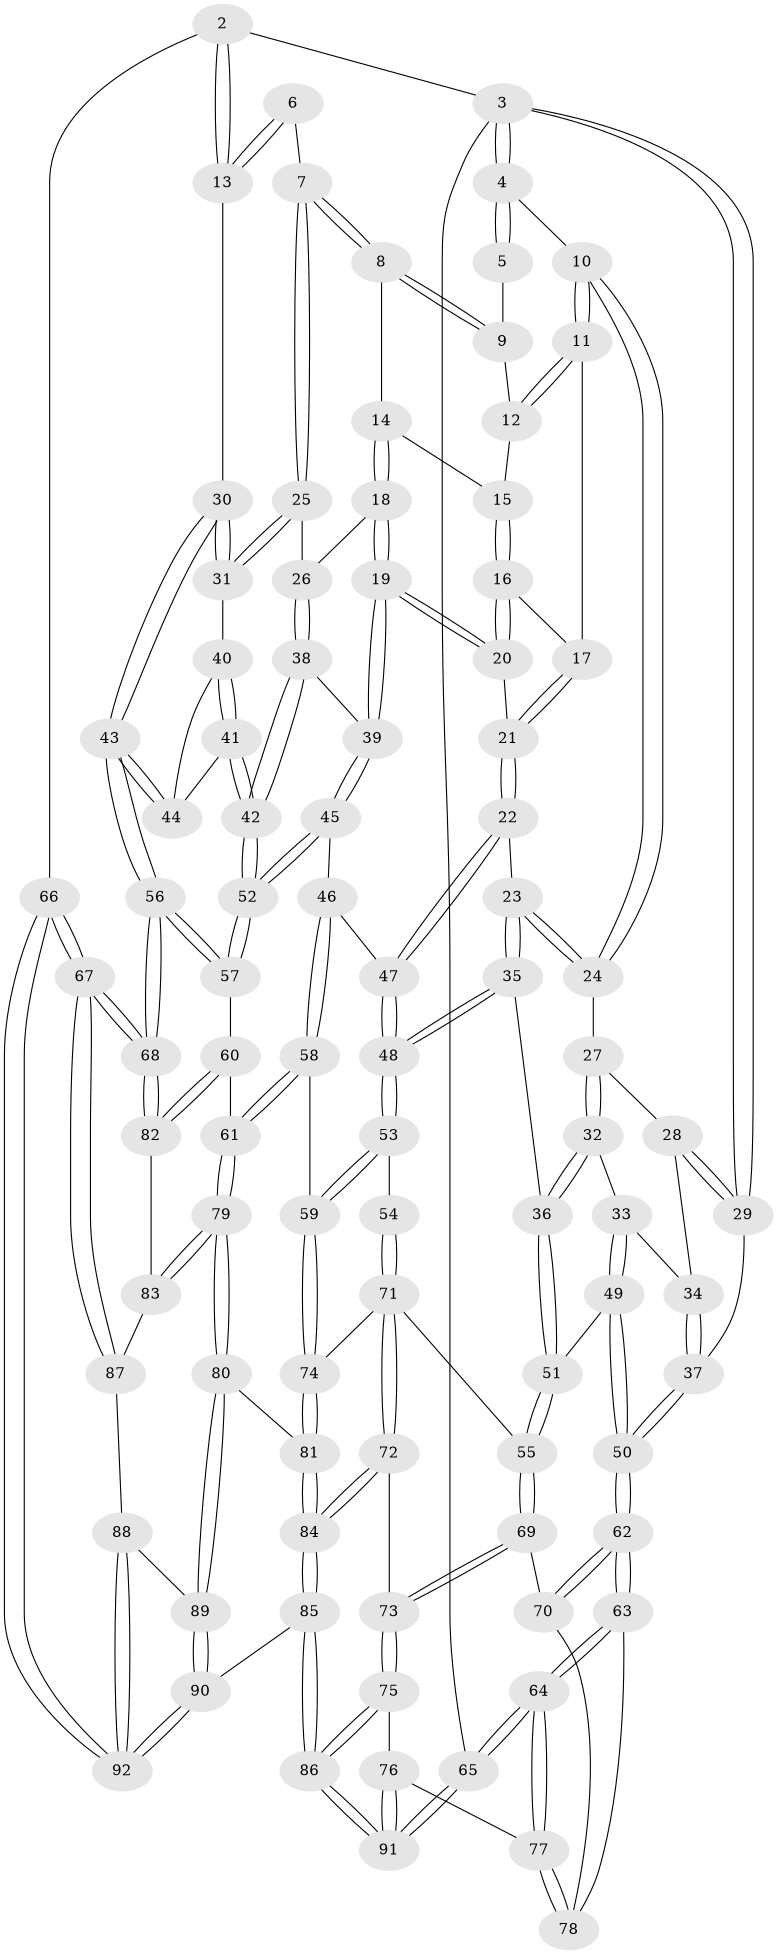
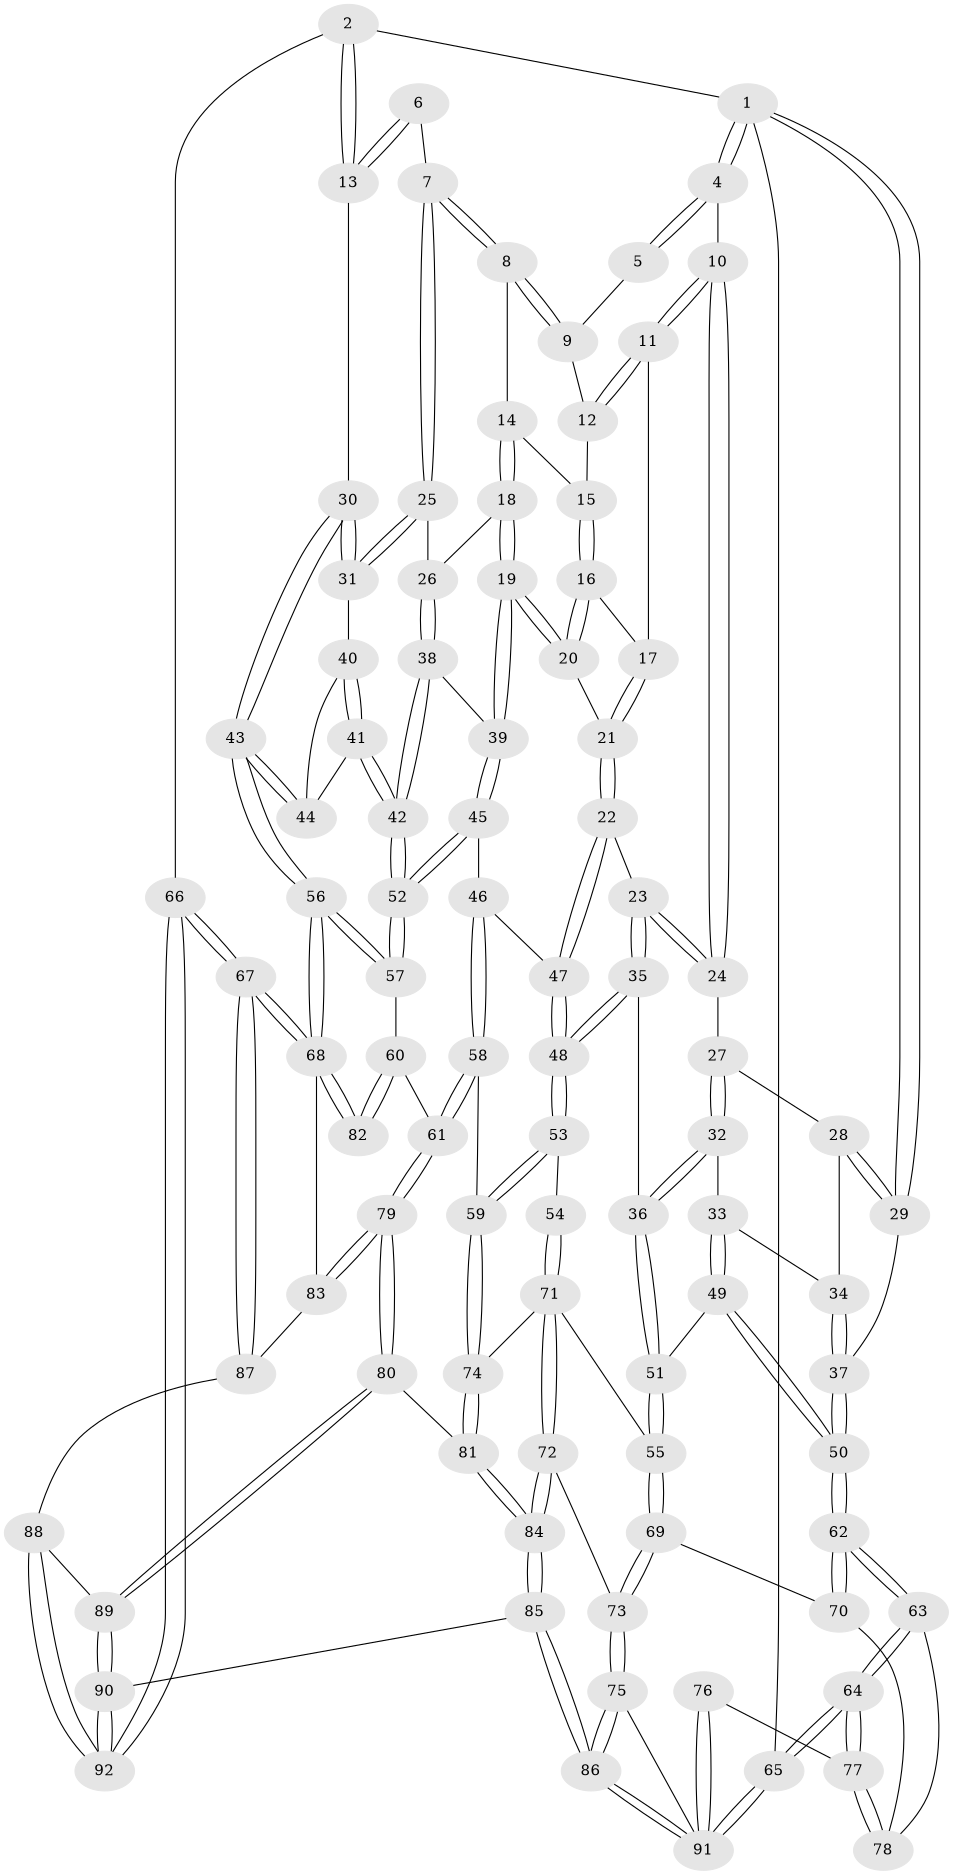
node "3": label "3" -> "1"
edge "82" -- "83": now "68" -- "83"
edge "75" -- "76": now "75" -- "91"
